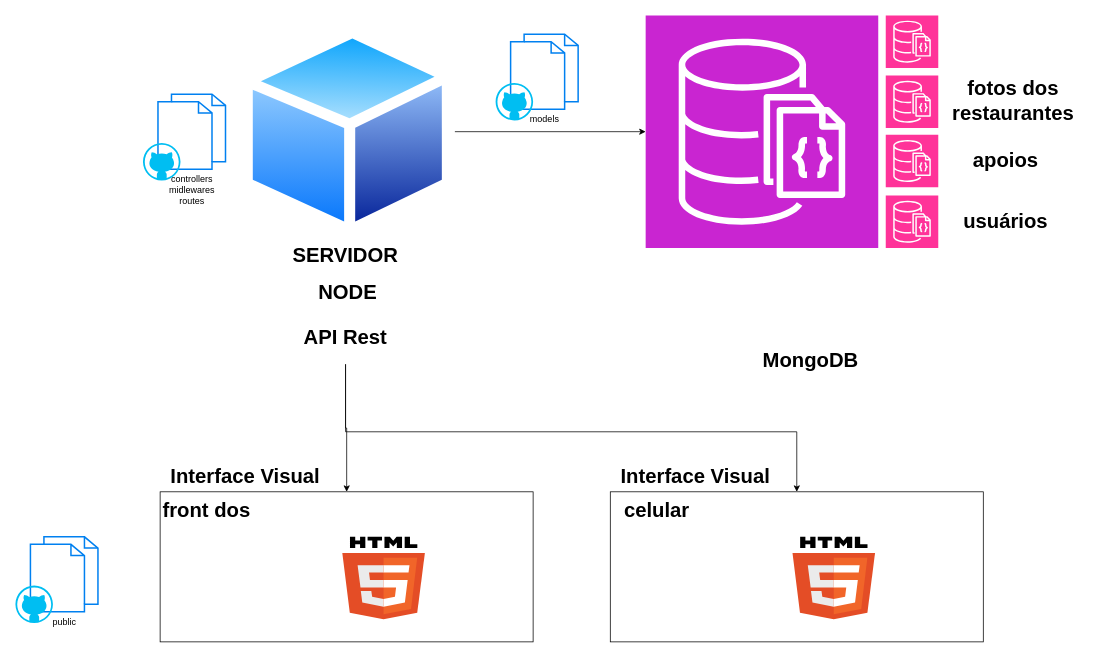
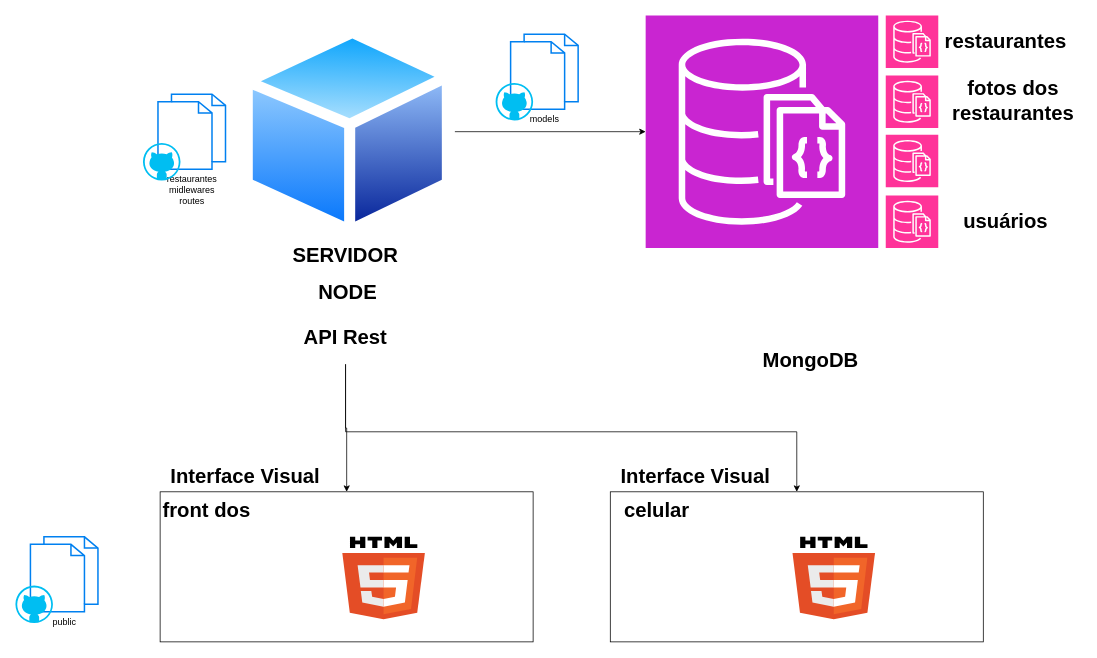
node "restaurantes": added
node "apoios": removed
node "controllers midlewares routes": label "controllers midlewares routes" -> "restaurantes midlewares routes"
